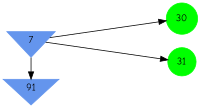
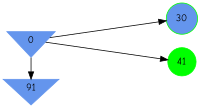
node "30": fillcolor green -> cornflowerblue
node "7": label "7" -> "0"
node "31": label "31" -> "41"
